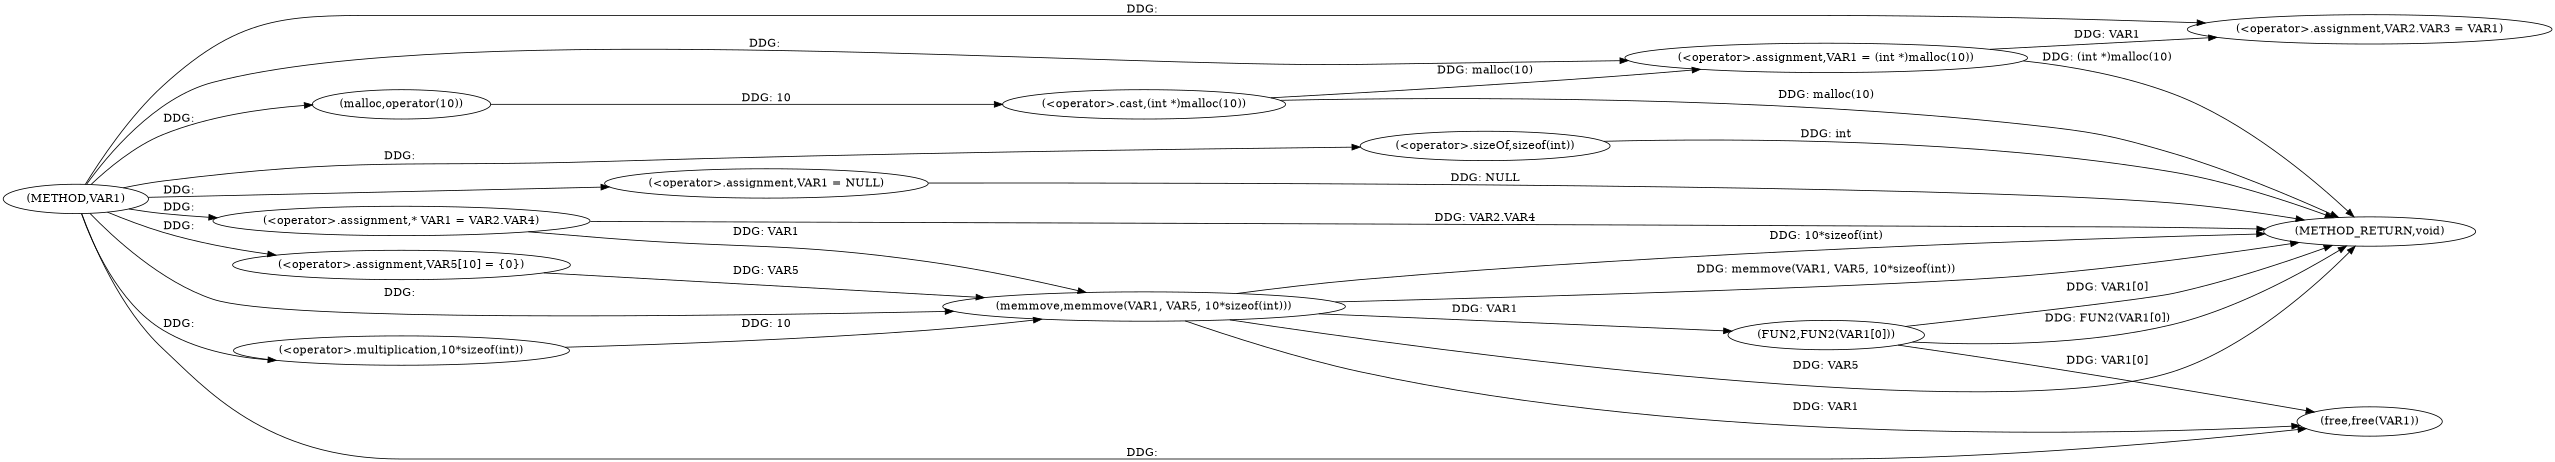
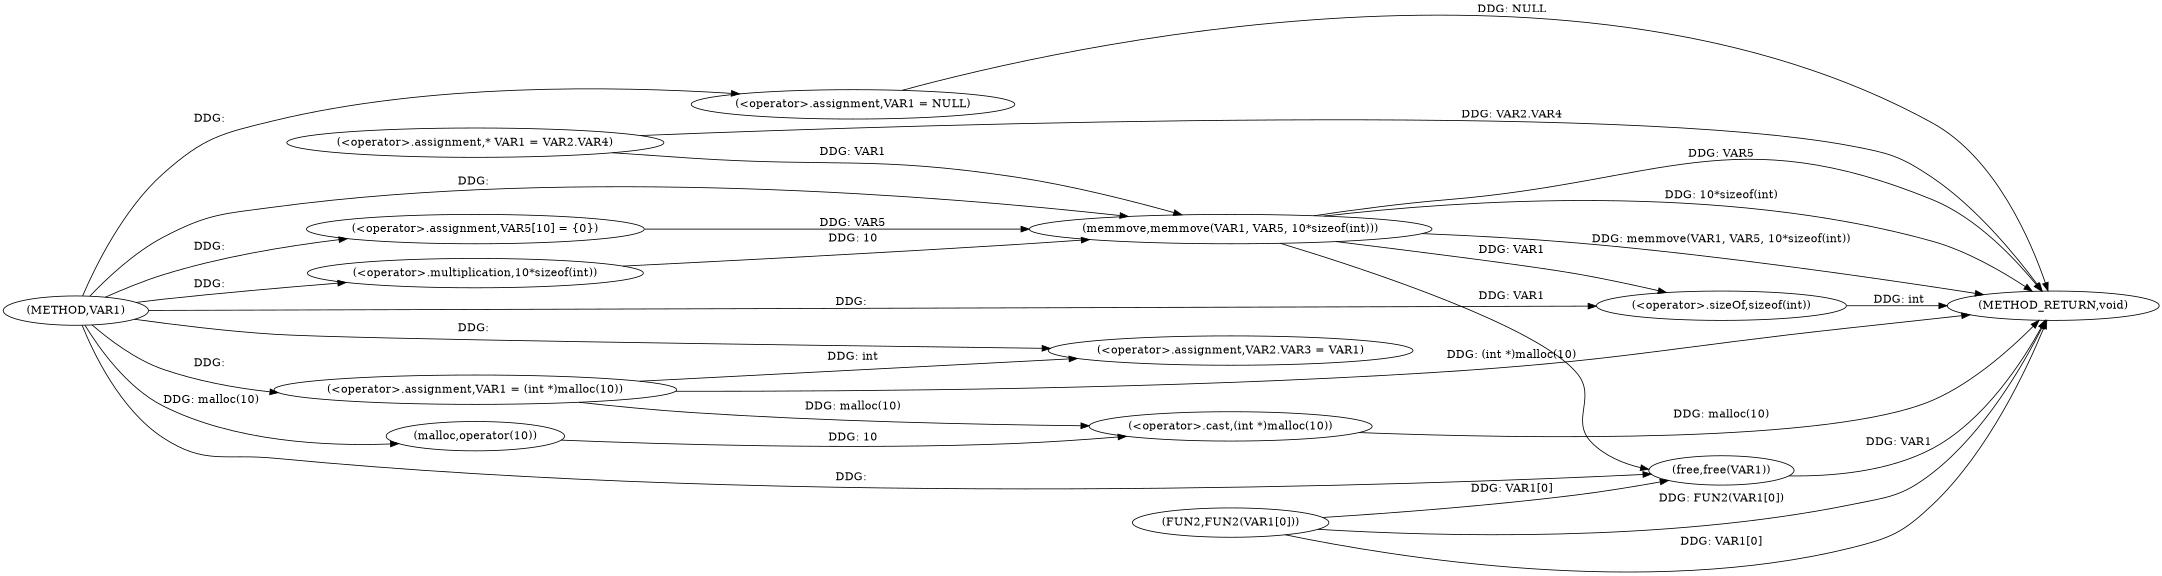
edge "(<operator>.assignment,VAR1 = (int *)malloc(10))" -> "(<operator>.assignment,VAR2.VAR3 = VAR1)": label "DDG: VAR1" -> "DDG: int"
edge "(<operator>.cast,(int *)malloc(10))" -> "(<operator>.assignment,VAR1 = (int *)malloc(10))": reversed
edge "(METHOD,VAR1)" -> "(malloc,operator(10))": label "DDG: " -> "DDG: malloc(10)"
edge "(METHOD,VAR1)" -> "(<operator>.assignment,* VAR1 = VAR2.VAR4)": removed, label "DDG:"
edge "(memmove,memmove(VAR1, VAR5, 10*sizeof(int)))" -> "(FUN2,FUN2(VAR1[0]))": now "(memmove,memmove(VAR1, VAR5, 10*sizeof(int)))" -> "(<operator>.sizeOf,sizeof(int))"
edge "(free,free(VAR1))" -> "(METHOD_RETURN,void)": added, label "DDG: VAR1"
